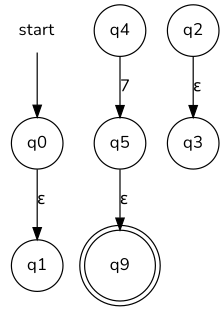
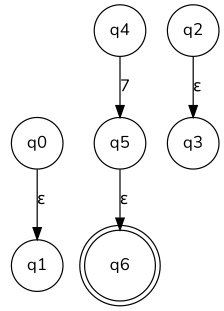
node "start": removed
node "q9": label "q9" -> "q6"
